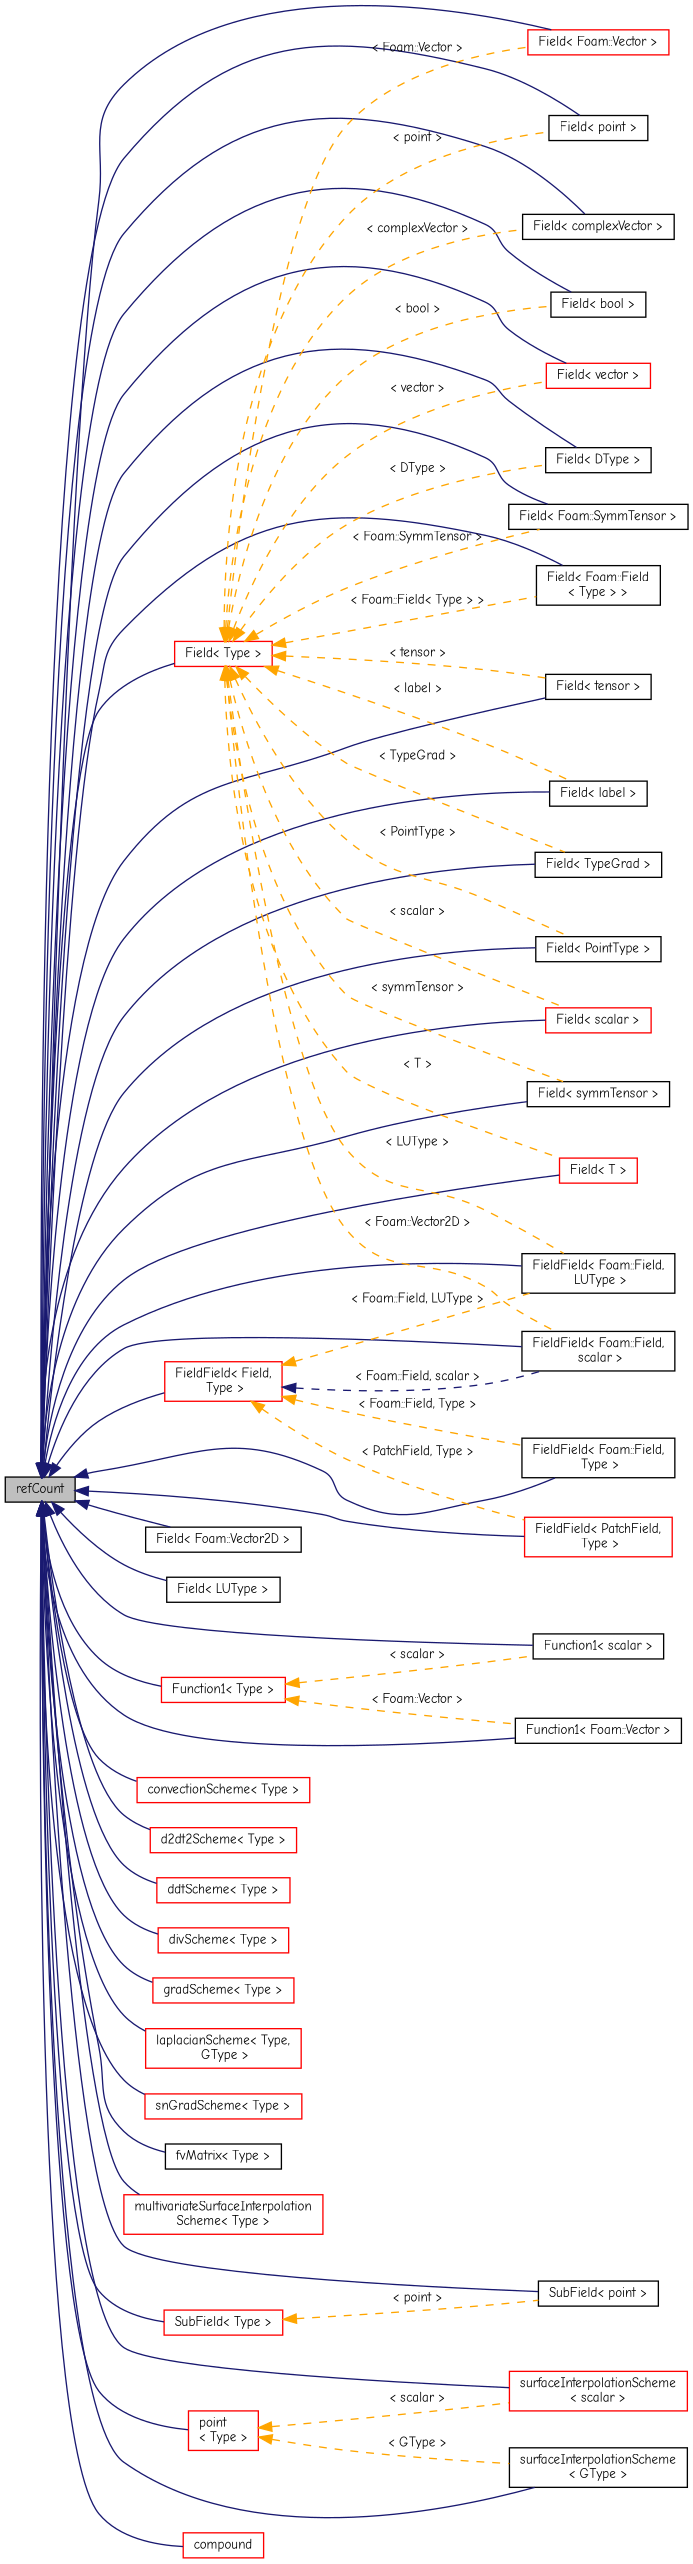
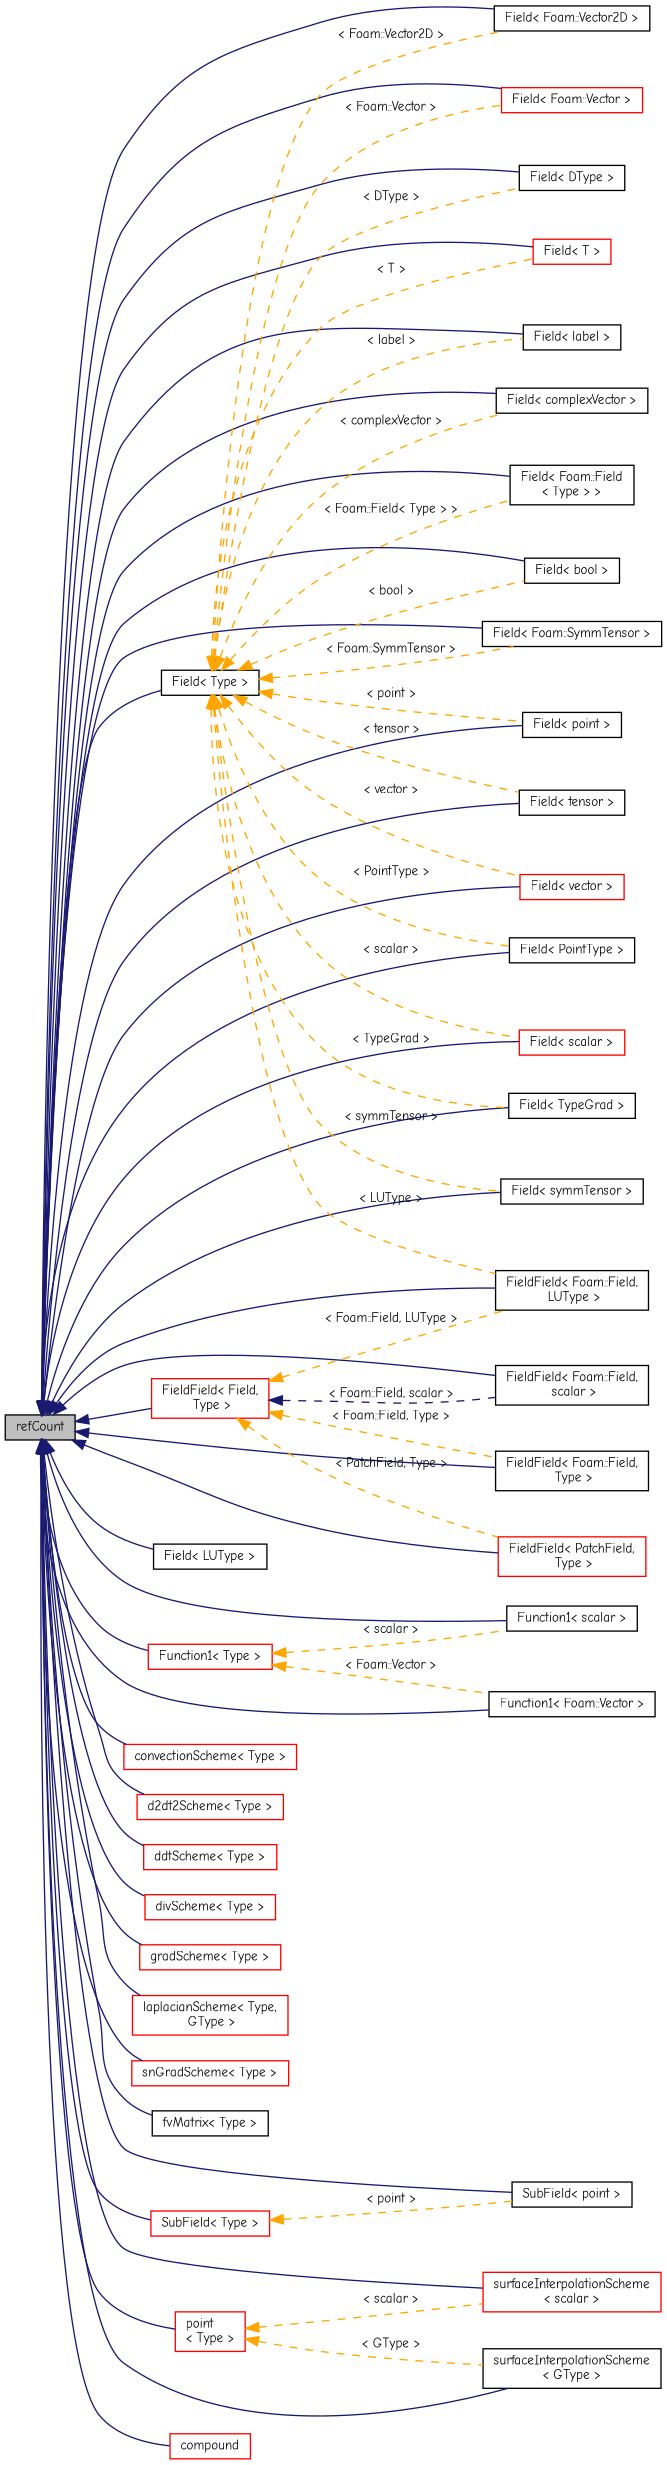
node "Field< Type >": color red -> black
edge "FieldField< Foam::Field, scalar >" -> "Field< Type >": now "Field< Foam::Vector2D >" -> "Field< Type >"
node "multivariateSurfaceInterpolation Scheme< Type >": removed
